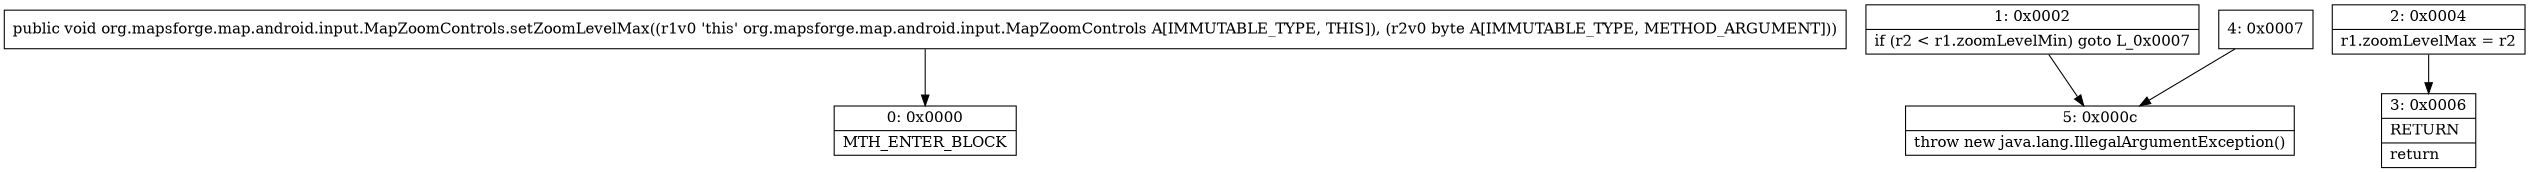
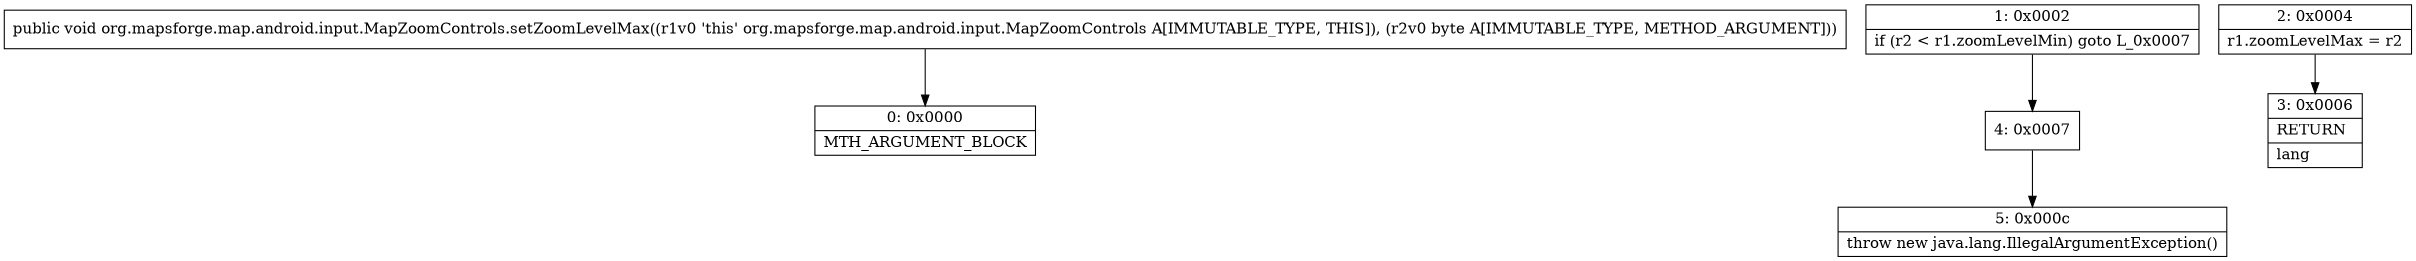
edge "1: 0x0002" -> "5: 0x000c": now "1: 0x0002" -> "4: 0x0007"
node "0: 0x0000": text "MTH_ENTER_BLOCK" -> "MTH_ARGUMENT_BLOCK"
node "3: 0x0006": text "return" -> "lang"
